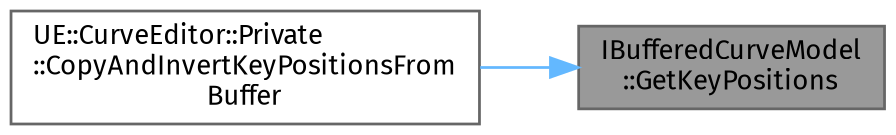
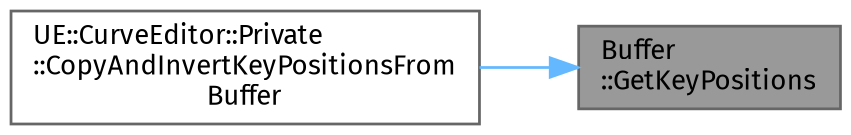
node "IBufferedCurveModel ::GetKeyPositions": label "IBufferedCurveModel ::GetKeyPositions" -> "Buffer ::GetKeyPositions"
